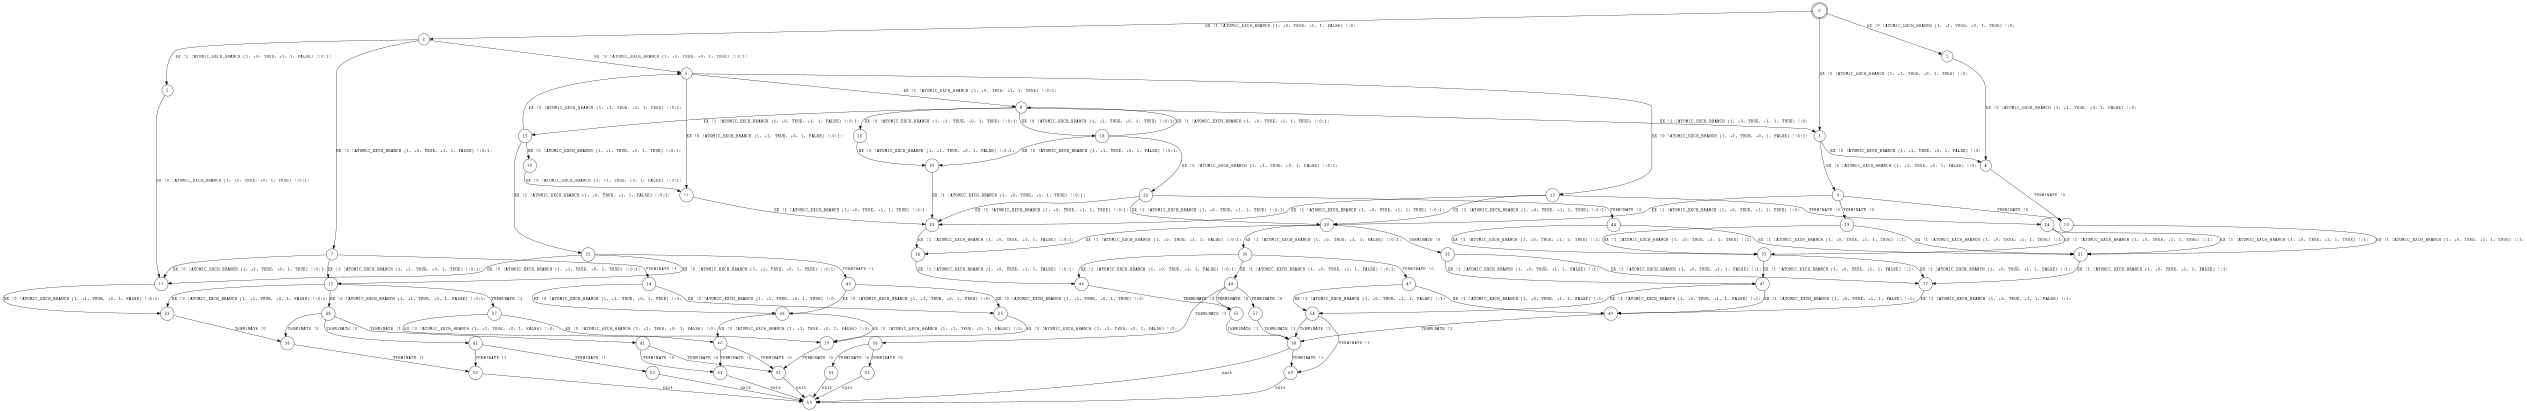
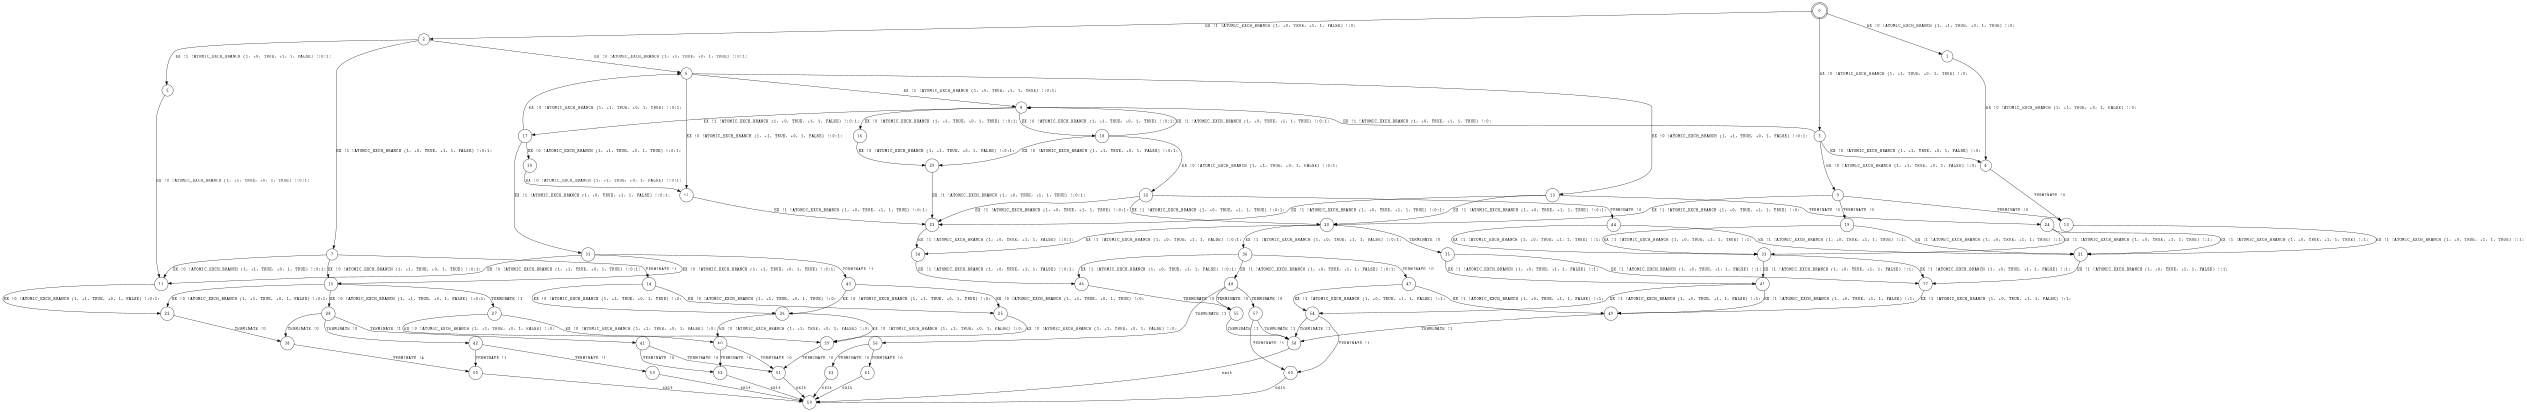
edge "8" -> "3": reversed
edge "58" -> "60": now "57" -> "60"
edge "38" -> "50": label "TERMINATE !1" -> "TERMINATE !4"
